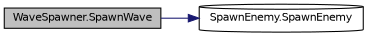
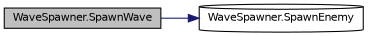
node "SpawnEnemy.SpawnEnemy": label "SpawnEnemy.SpawnEnemy" -> "WaveSpawner.SpawnEnemy"
